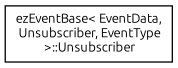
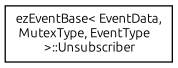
node "ezEventBase< EventData, Unsubscriber, EventType >::Unsubscriber": label "ezEventBase< EventData, Unsubscriber, EventType >::Unsubscriber" -> "ezEventBase< EventData, MutexType, EventType >::Unsubscriber"
